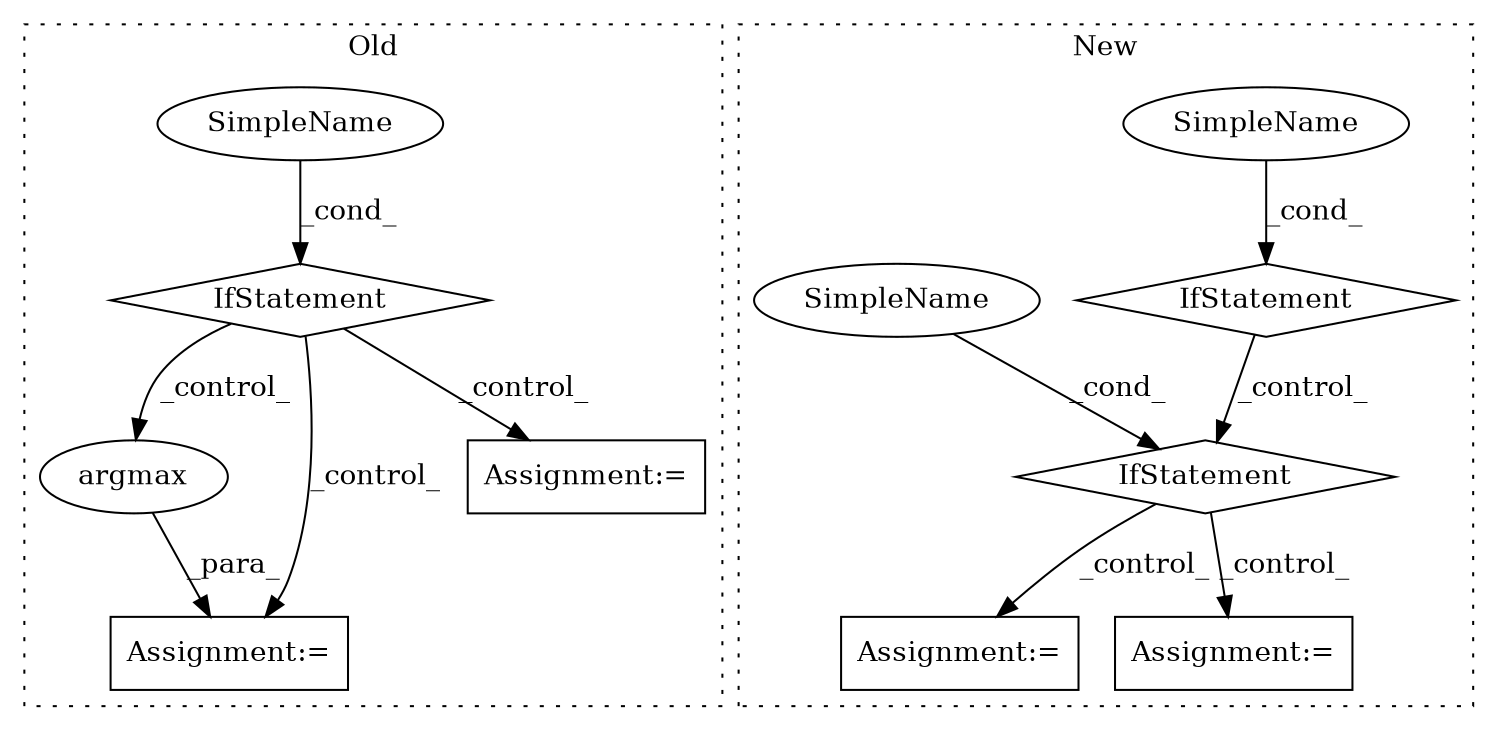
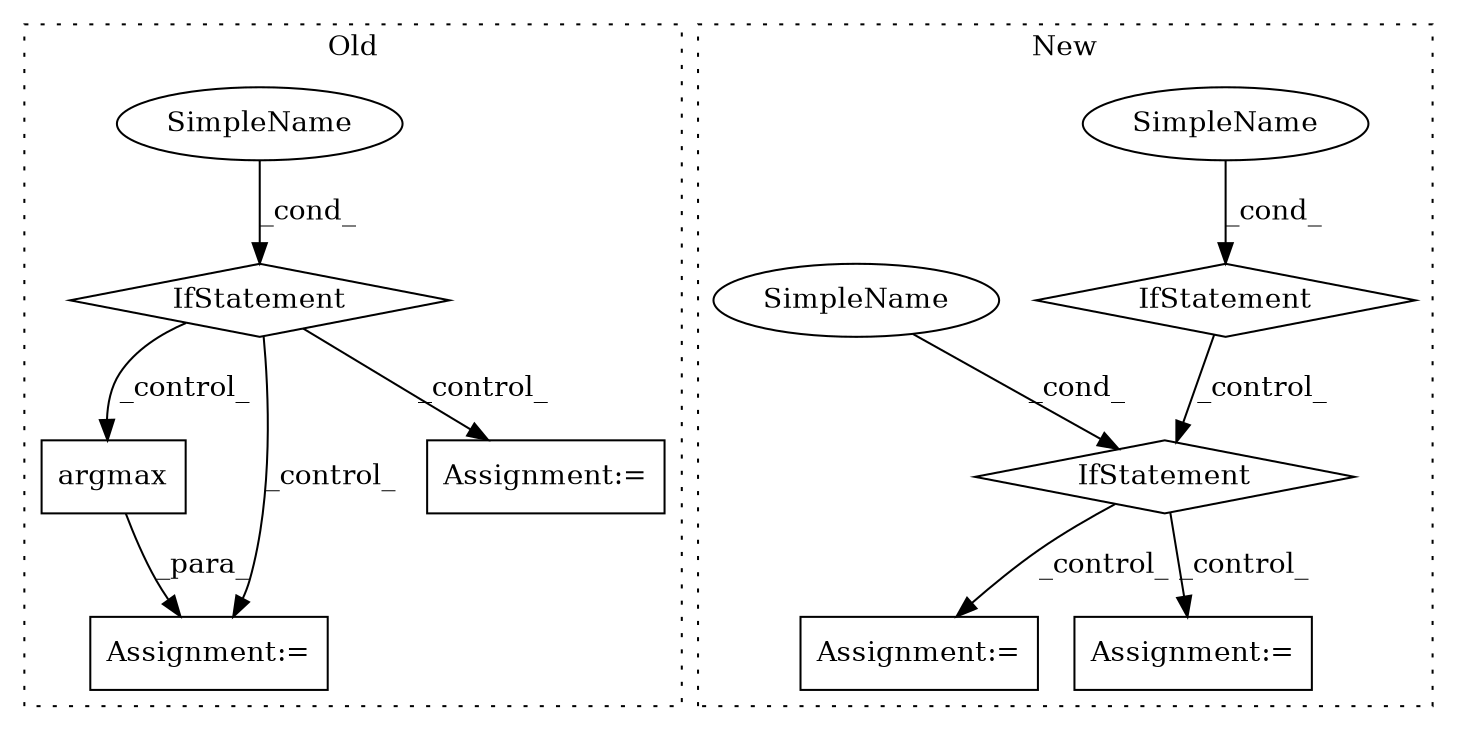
node "argmax": shape ellipse -> box
